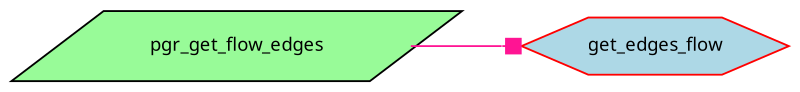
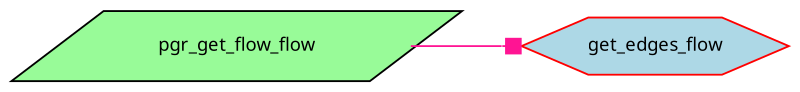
node "pgr_get_flow_edges": label "pgr_get_flow_edges" -> "pgr_get_flow_flow"
